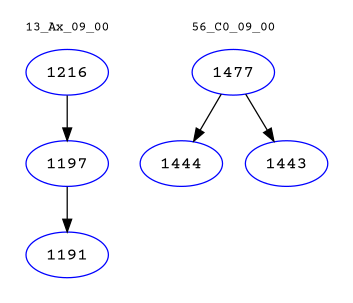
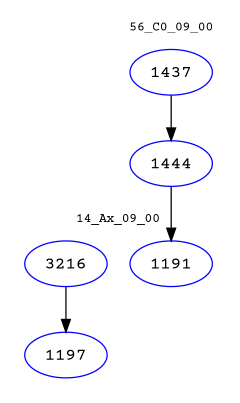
cluster "13_Ax_09_00": label "13_Ax_09_00" -> "14_Ax_09_00"
node "1216": label "1216" -> "3216"
node "1477": label "1477" -> "1437"
node "1443": removed
edge "1197" -> "1191": now "1444" -> "1191"
